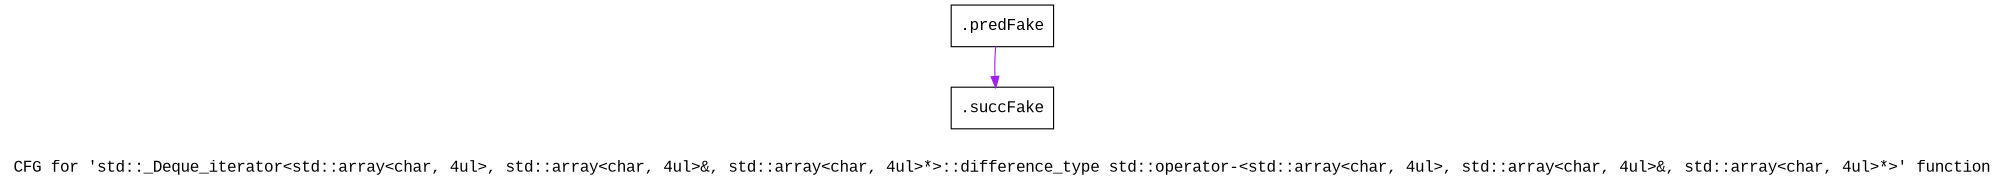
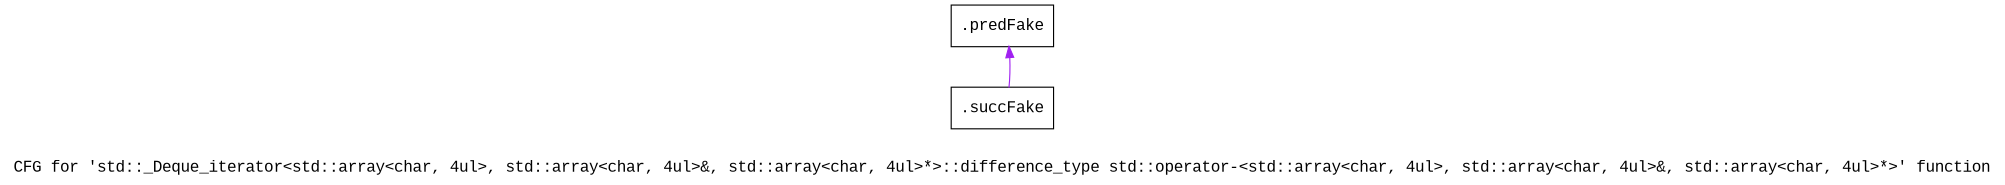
edge ".predFake" -> ".succFake": reversed
